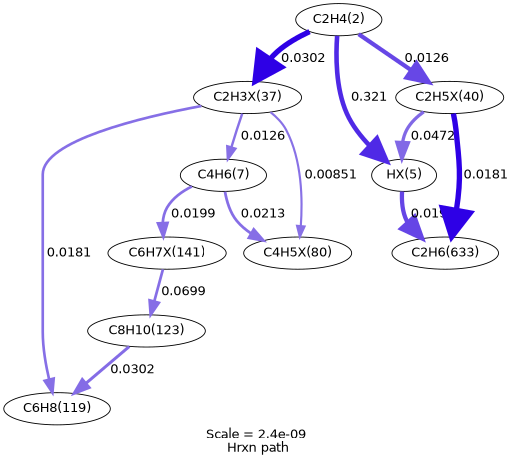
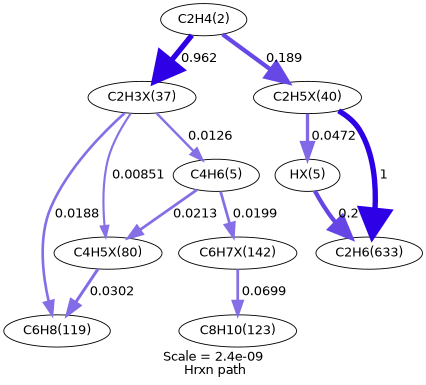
edge "C2H4(2)" -> "C2H3X(37)": label " 0.0302" -> " 0.962"
edge "C2H4(2)" -> "C2H5X(40)": label " 0.0126" -> " 0.189"
edge "C2H4(2)" -> "HX(5)": removed, label "0.321"
node "C4H6(7)": label "C4H6(7)" -> "C4H6(5)"
edge "C2H5X(40)" -> "C2H6(633)": label " 0.0181" -> " 1"
edge "HX(5)" -> "C2H6(633)": label " 0.0199" -> " 0.2"
edge "C2H3X(37)" -> "C6H8(119)": label " 0.0181" -> " 0.0188"
node "C6H7X(141)": label "C6H7X(141)" -> "C6H7X(142)"
edge "C8H10(123)" -> "C6H8(119)": now "C4H5X(80)" -> "C6H8(119)"
